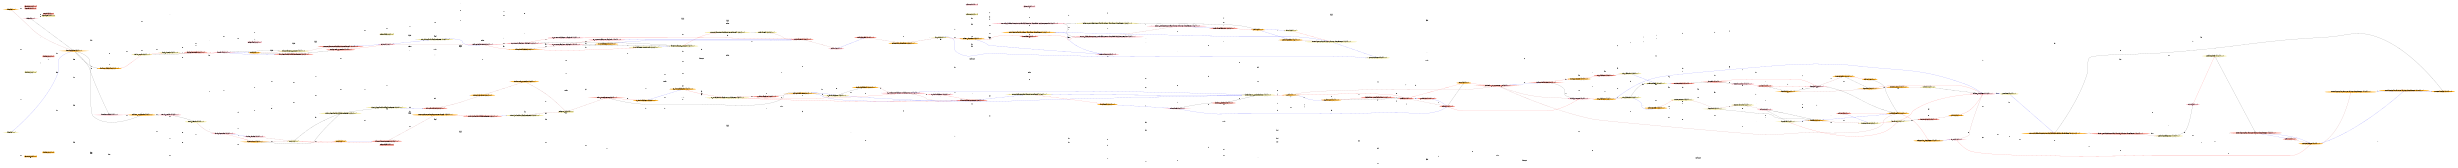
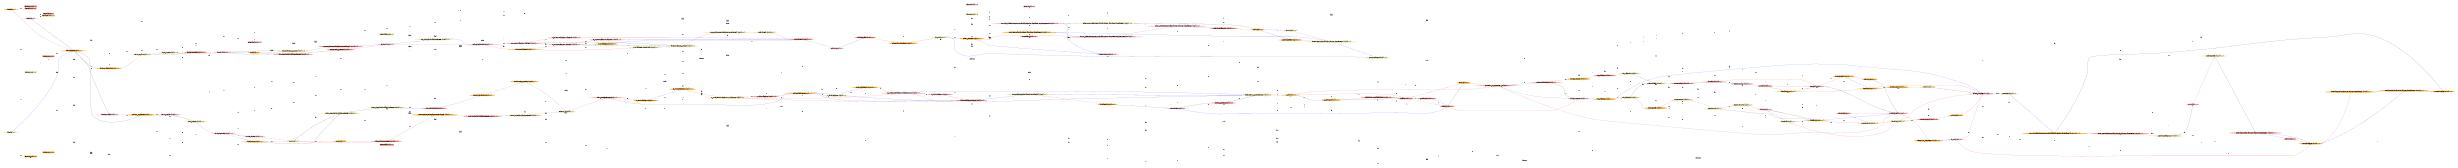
node "Rectangle2D rect = null@@@54@@@['1', '1', '1']": shape box -> ellipse
node "String label = marker.getLabel()@@@112@@@['0', '0', '1']": fillcolor orange -> lightpink
